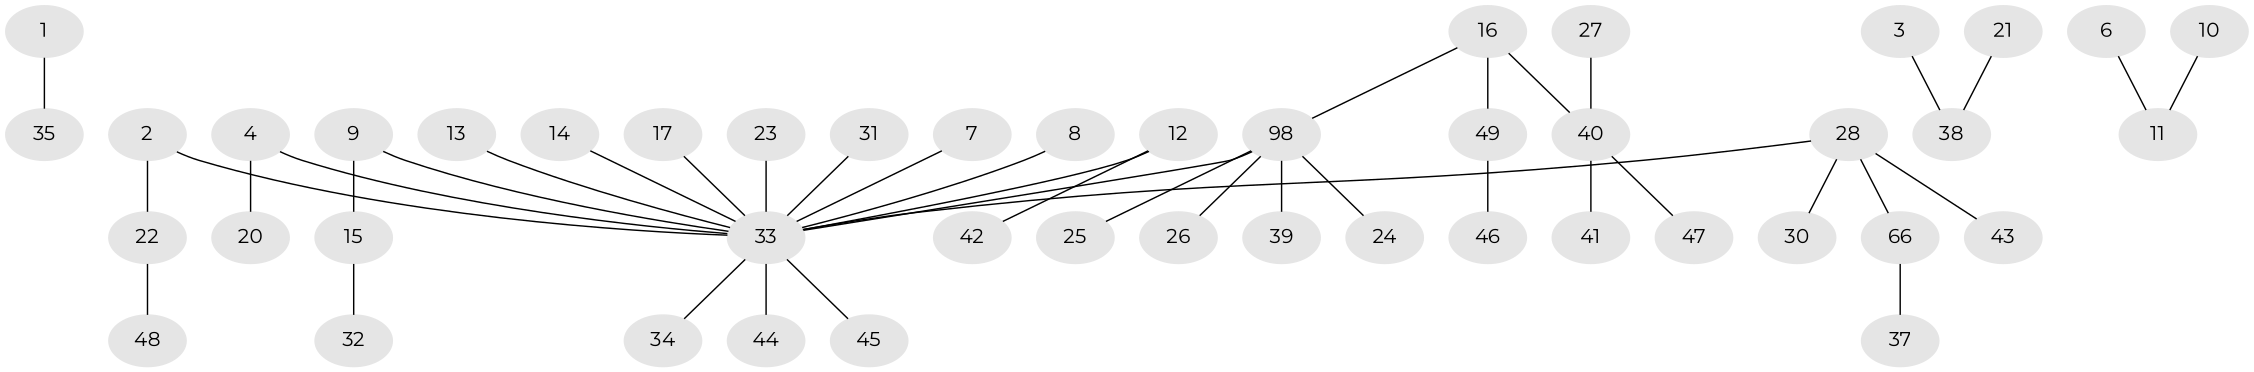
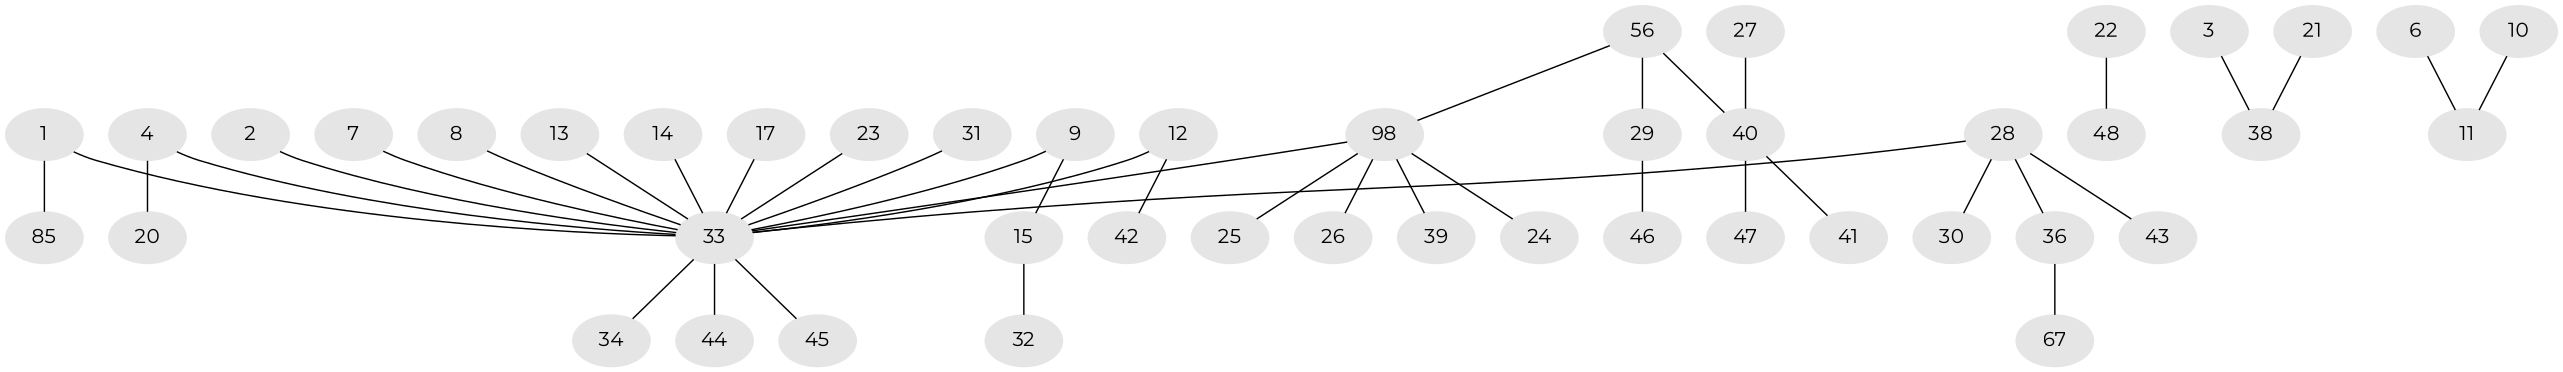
node "16": label "16" -> "56"
node "35": label "35" -> "85"
node "49": label "49" -> "29"
edge "2" -- "22": removed
edge "1" -- "33": added
node "66": label "66" -> "36"
node "37": label "37" -> "67"
